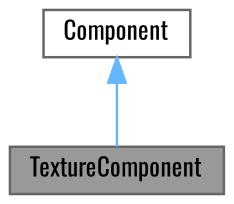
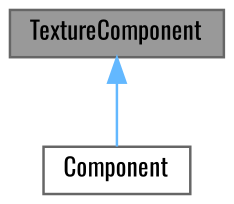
edge "TextureComponent" -> "Component": reversed
